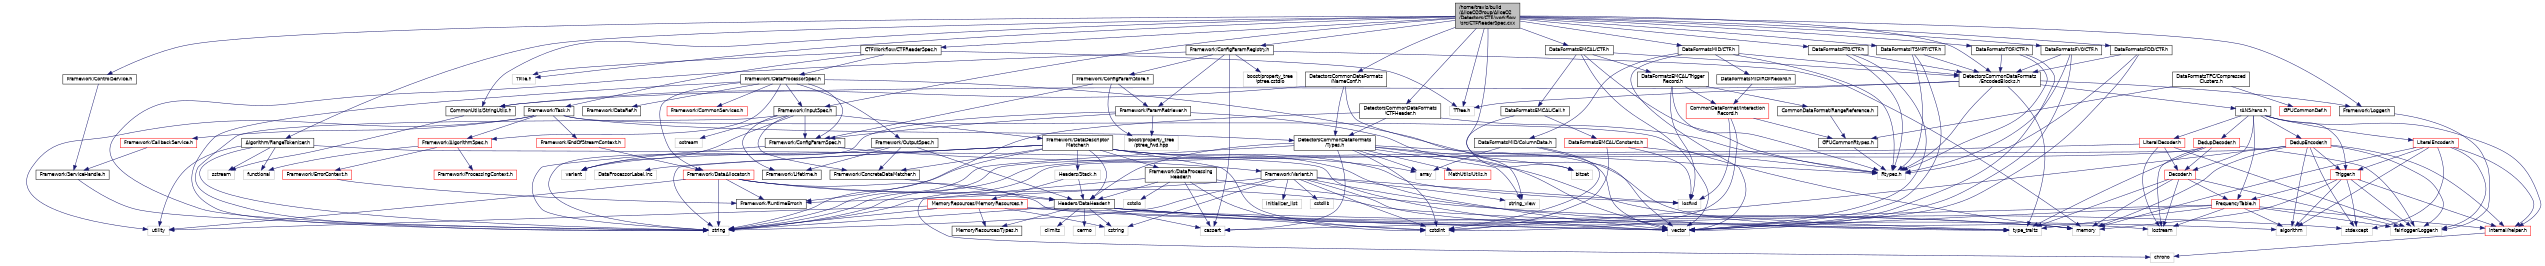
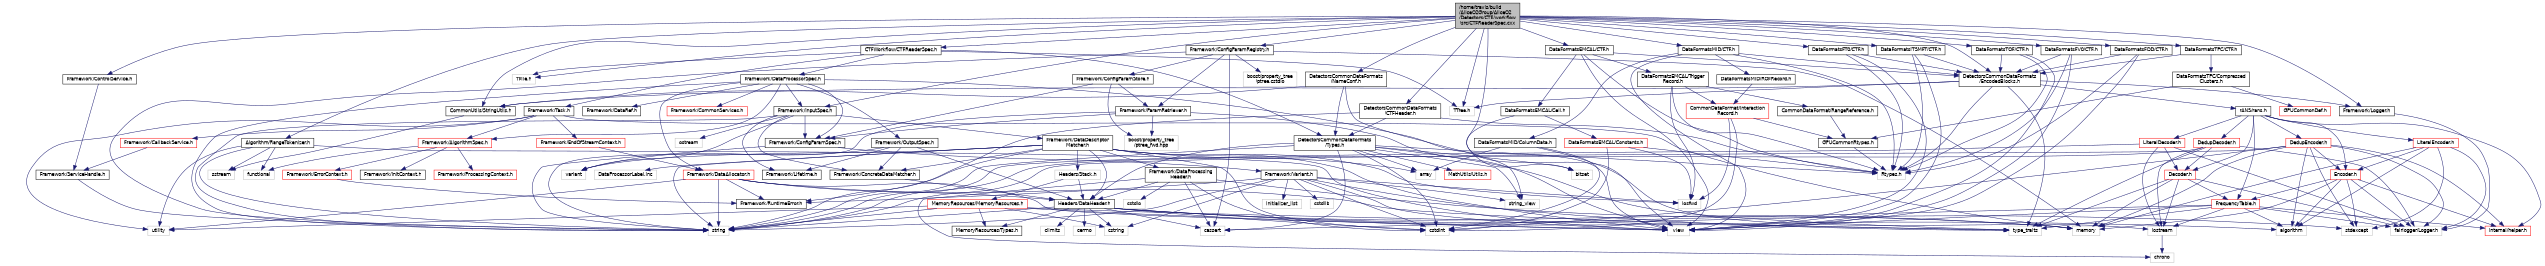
node "DataFormatsTPC/CTF.h": added
edge "Framework/Task.h" -> "DetectorsCommonDataFormats /Types.h": now "CTFWorkflow/CTFReaderSpec.h" -> "DetectorsCommonDataFormats /Types.h"
edge "LiteralEncoder.h" -> "internal/helper.h": removed
node "Framework/InitContext.h": added
node "Trigger.h": label "Trigger.h" -> "Encoder.h"
node "vector": label "vector" -> "view"
edge "internal/helper.h" -> "chrono": now "iostream" -> "chrono"
